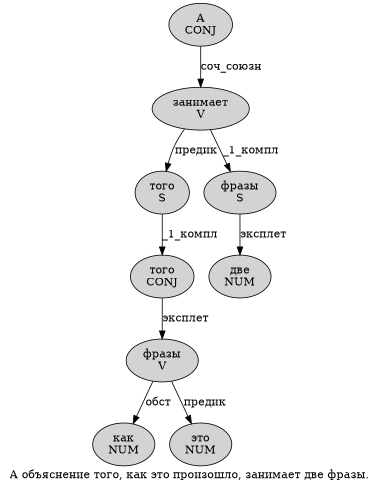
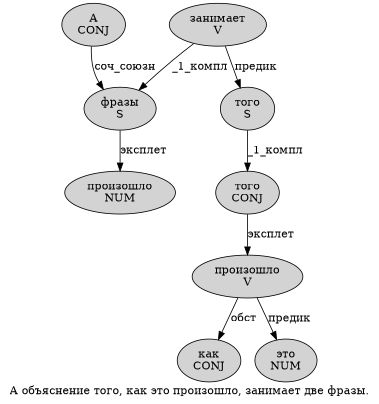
edge "А CONJ" -> "занимает V": now "А CONJ" -> "фразы S"
node "две NUM": label "две NUM" -> "произошло NUM"
node "фразы V": label "фразы V" -> "произошло V"
node "как NUM": label "как NUM" -> "как CONJ"
